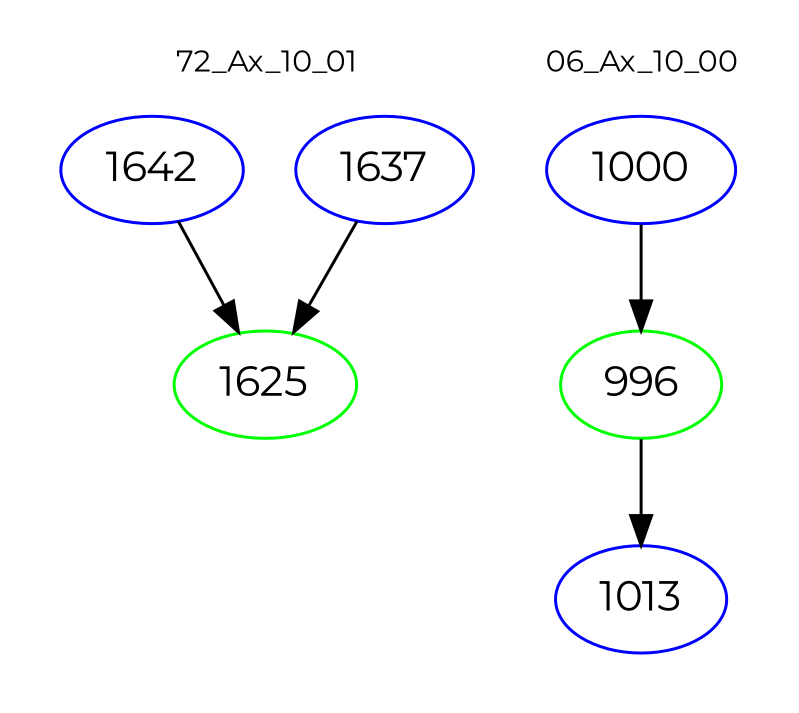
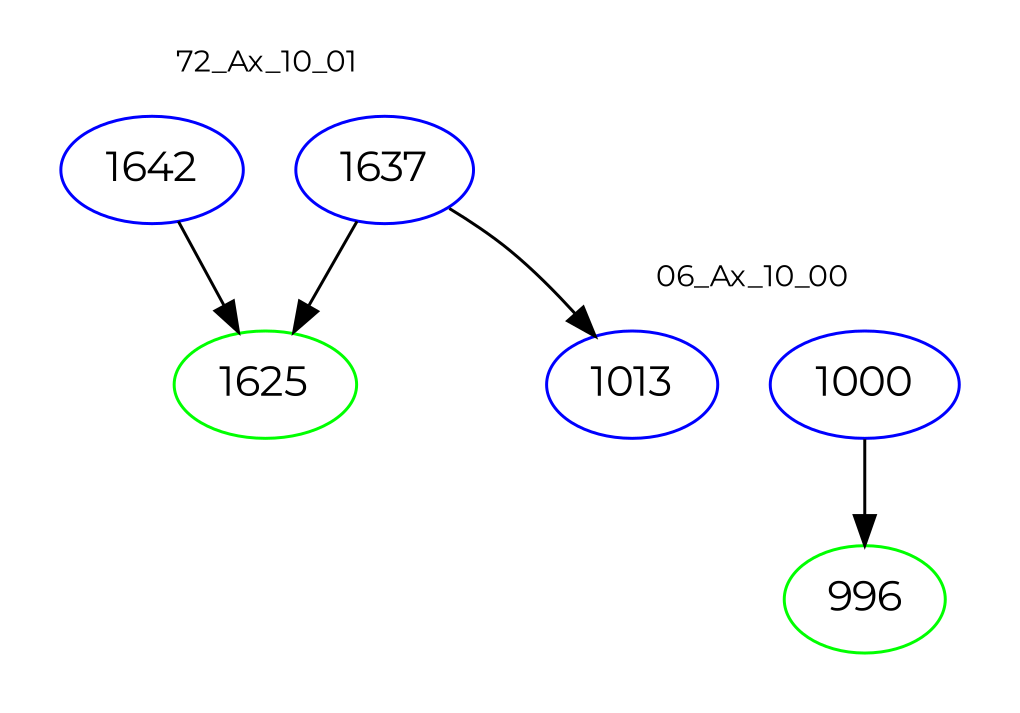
edge "996" -> "1013": now "1637" -> "1013"
